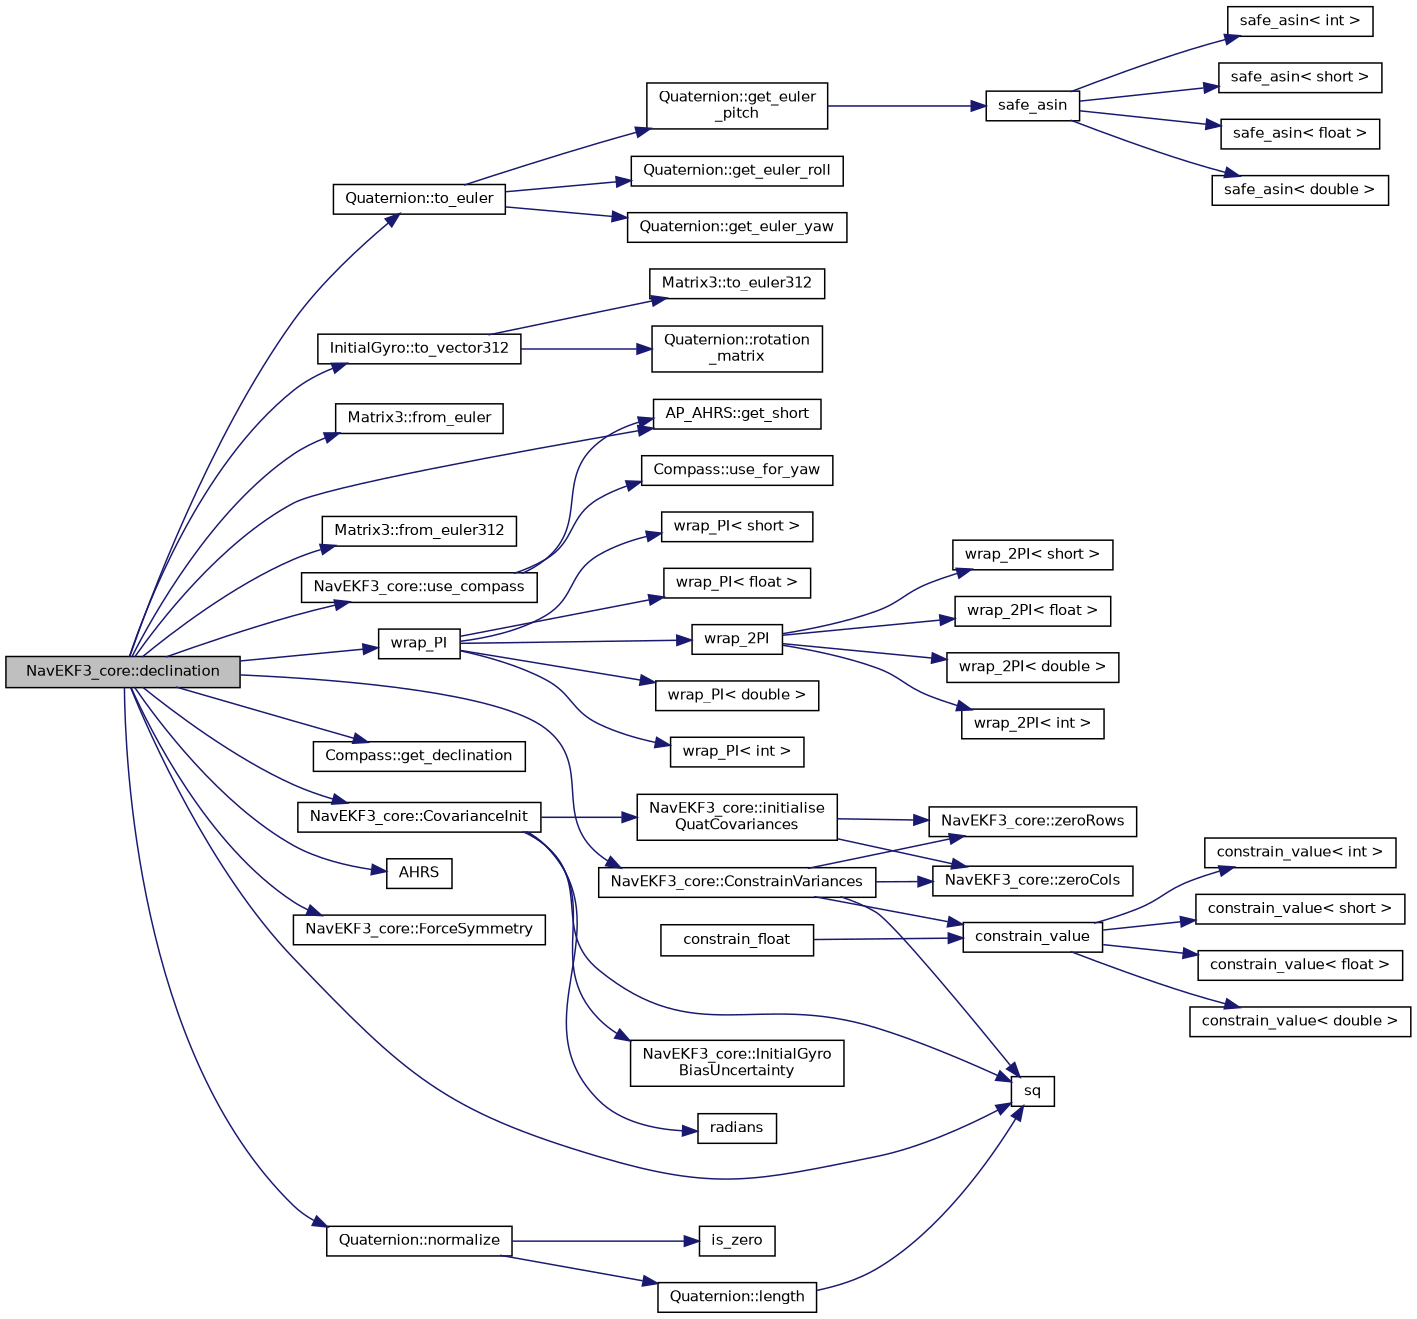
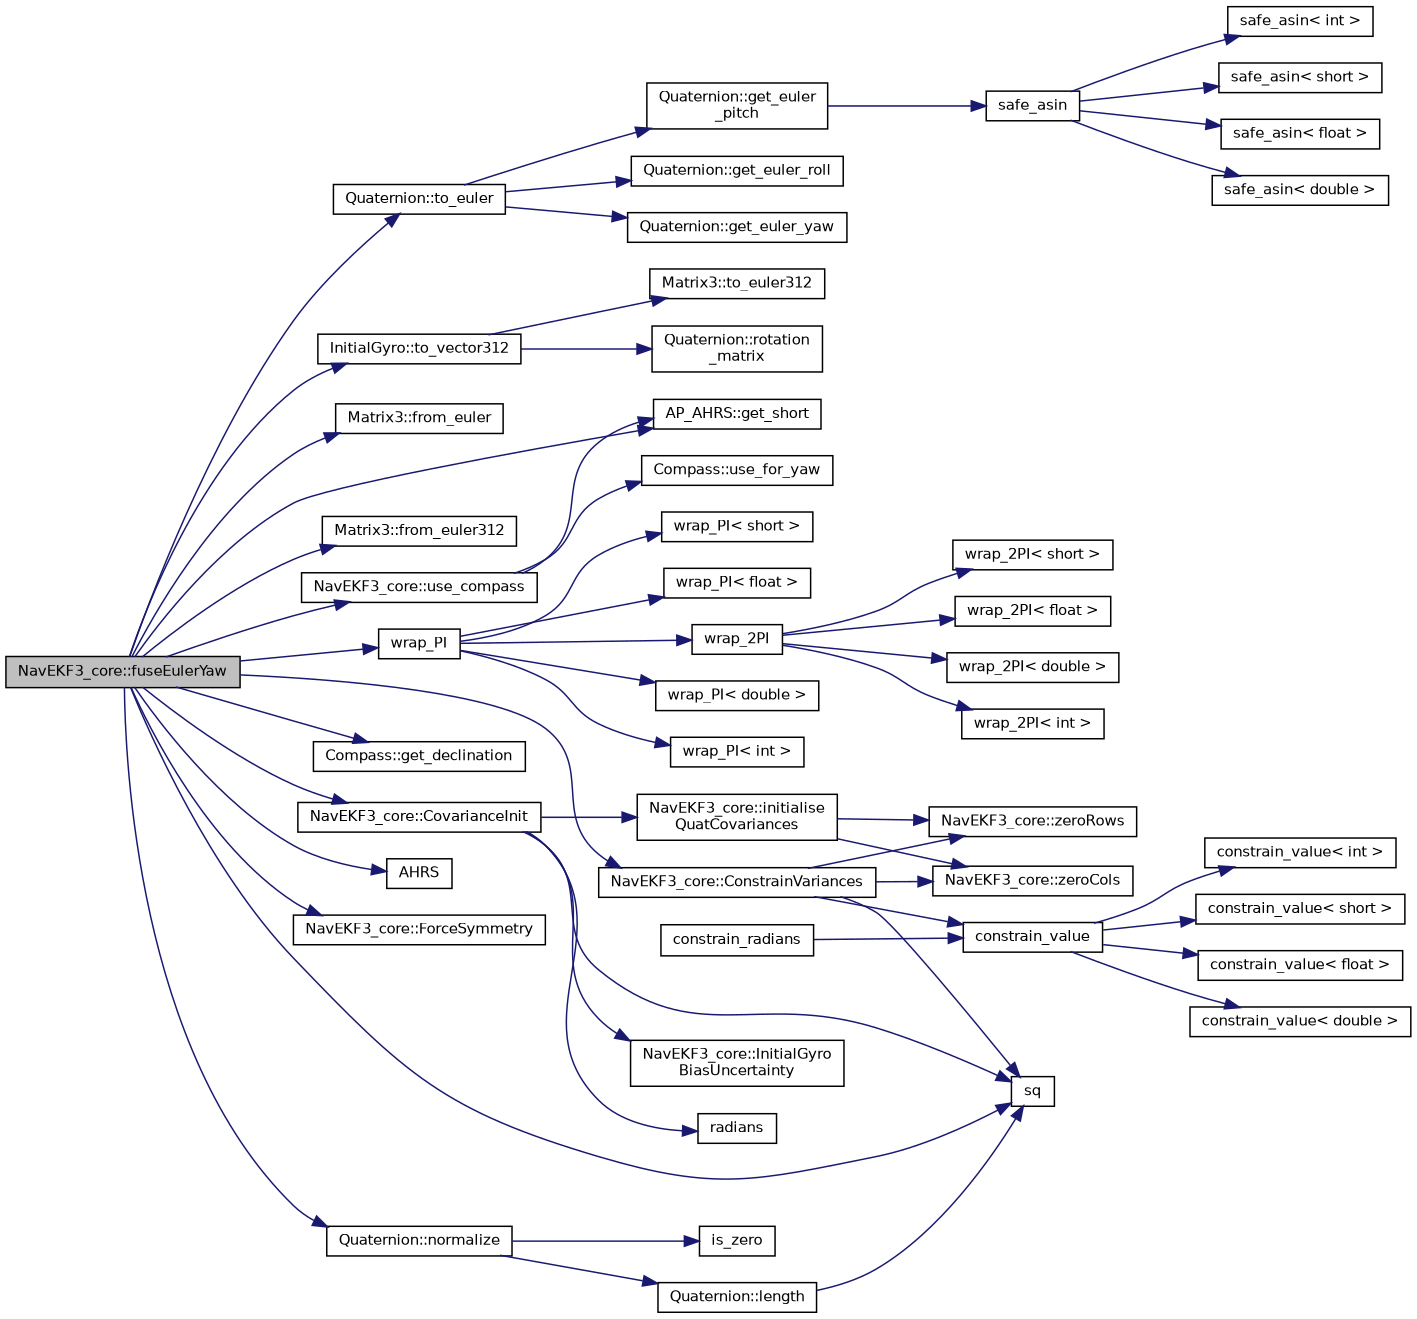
node "NavEKF3_core::declination": label "NavEKF3_core::declination" -> "NavEKF3_core::fuseEulerYaw"
node "constrain_float": label "constrain_float" -> "constrain_radians"
